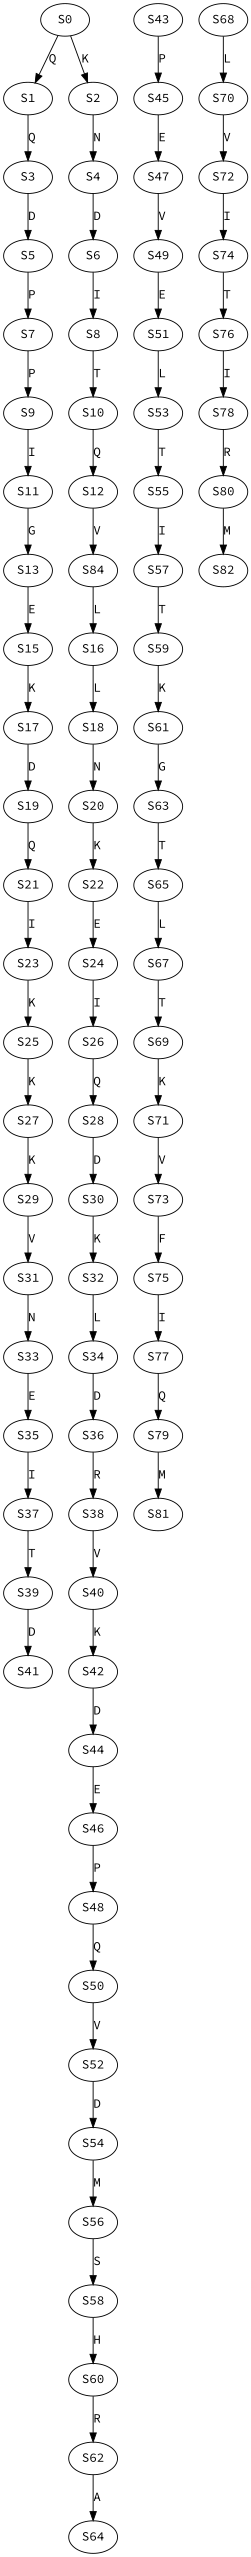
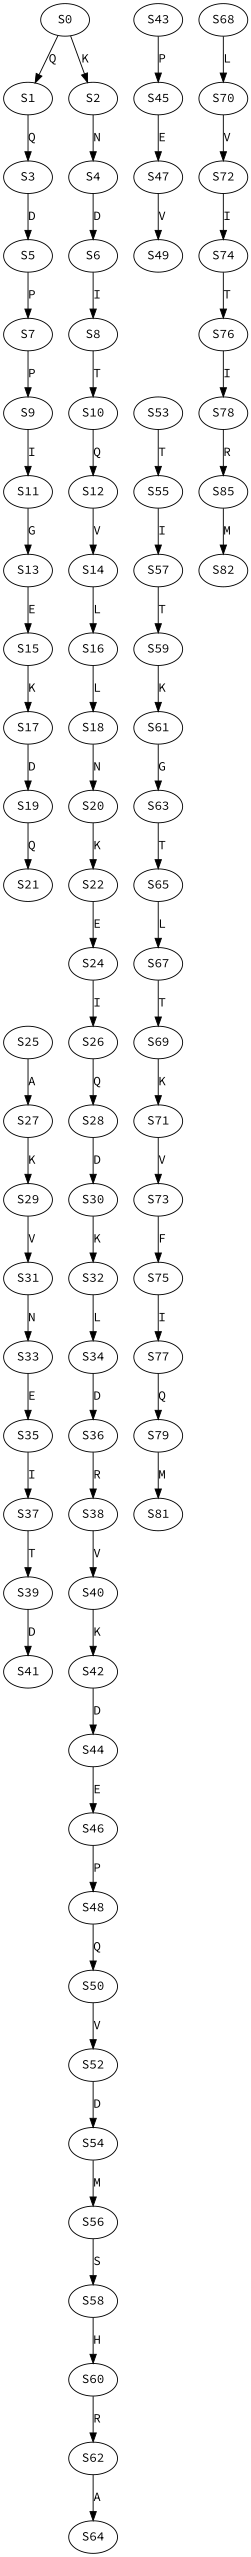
node "S51": removed
node "S80": label "S80" -> "S85"
node "S84": label "S84" -> "S14"
node "S23": removed
edge "S25" -> "S27": label "K" -> "A"
